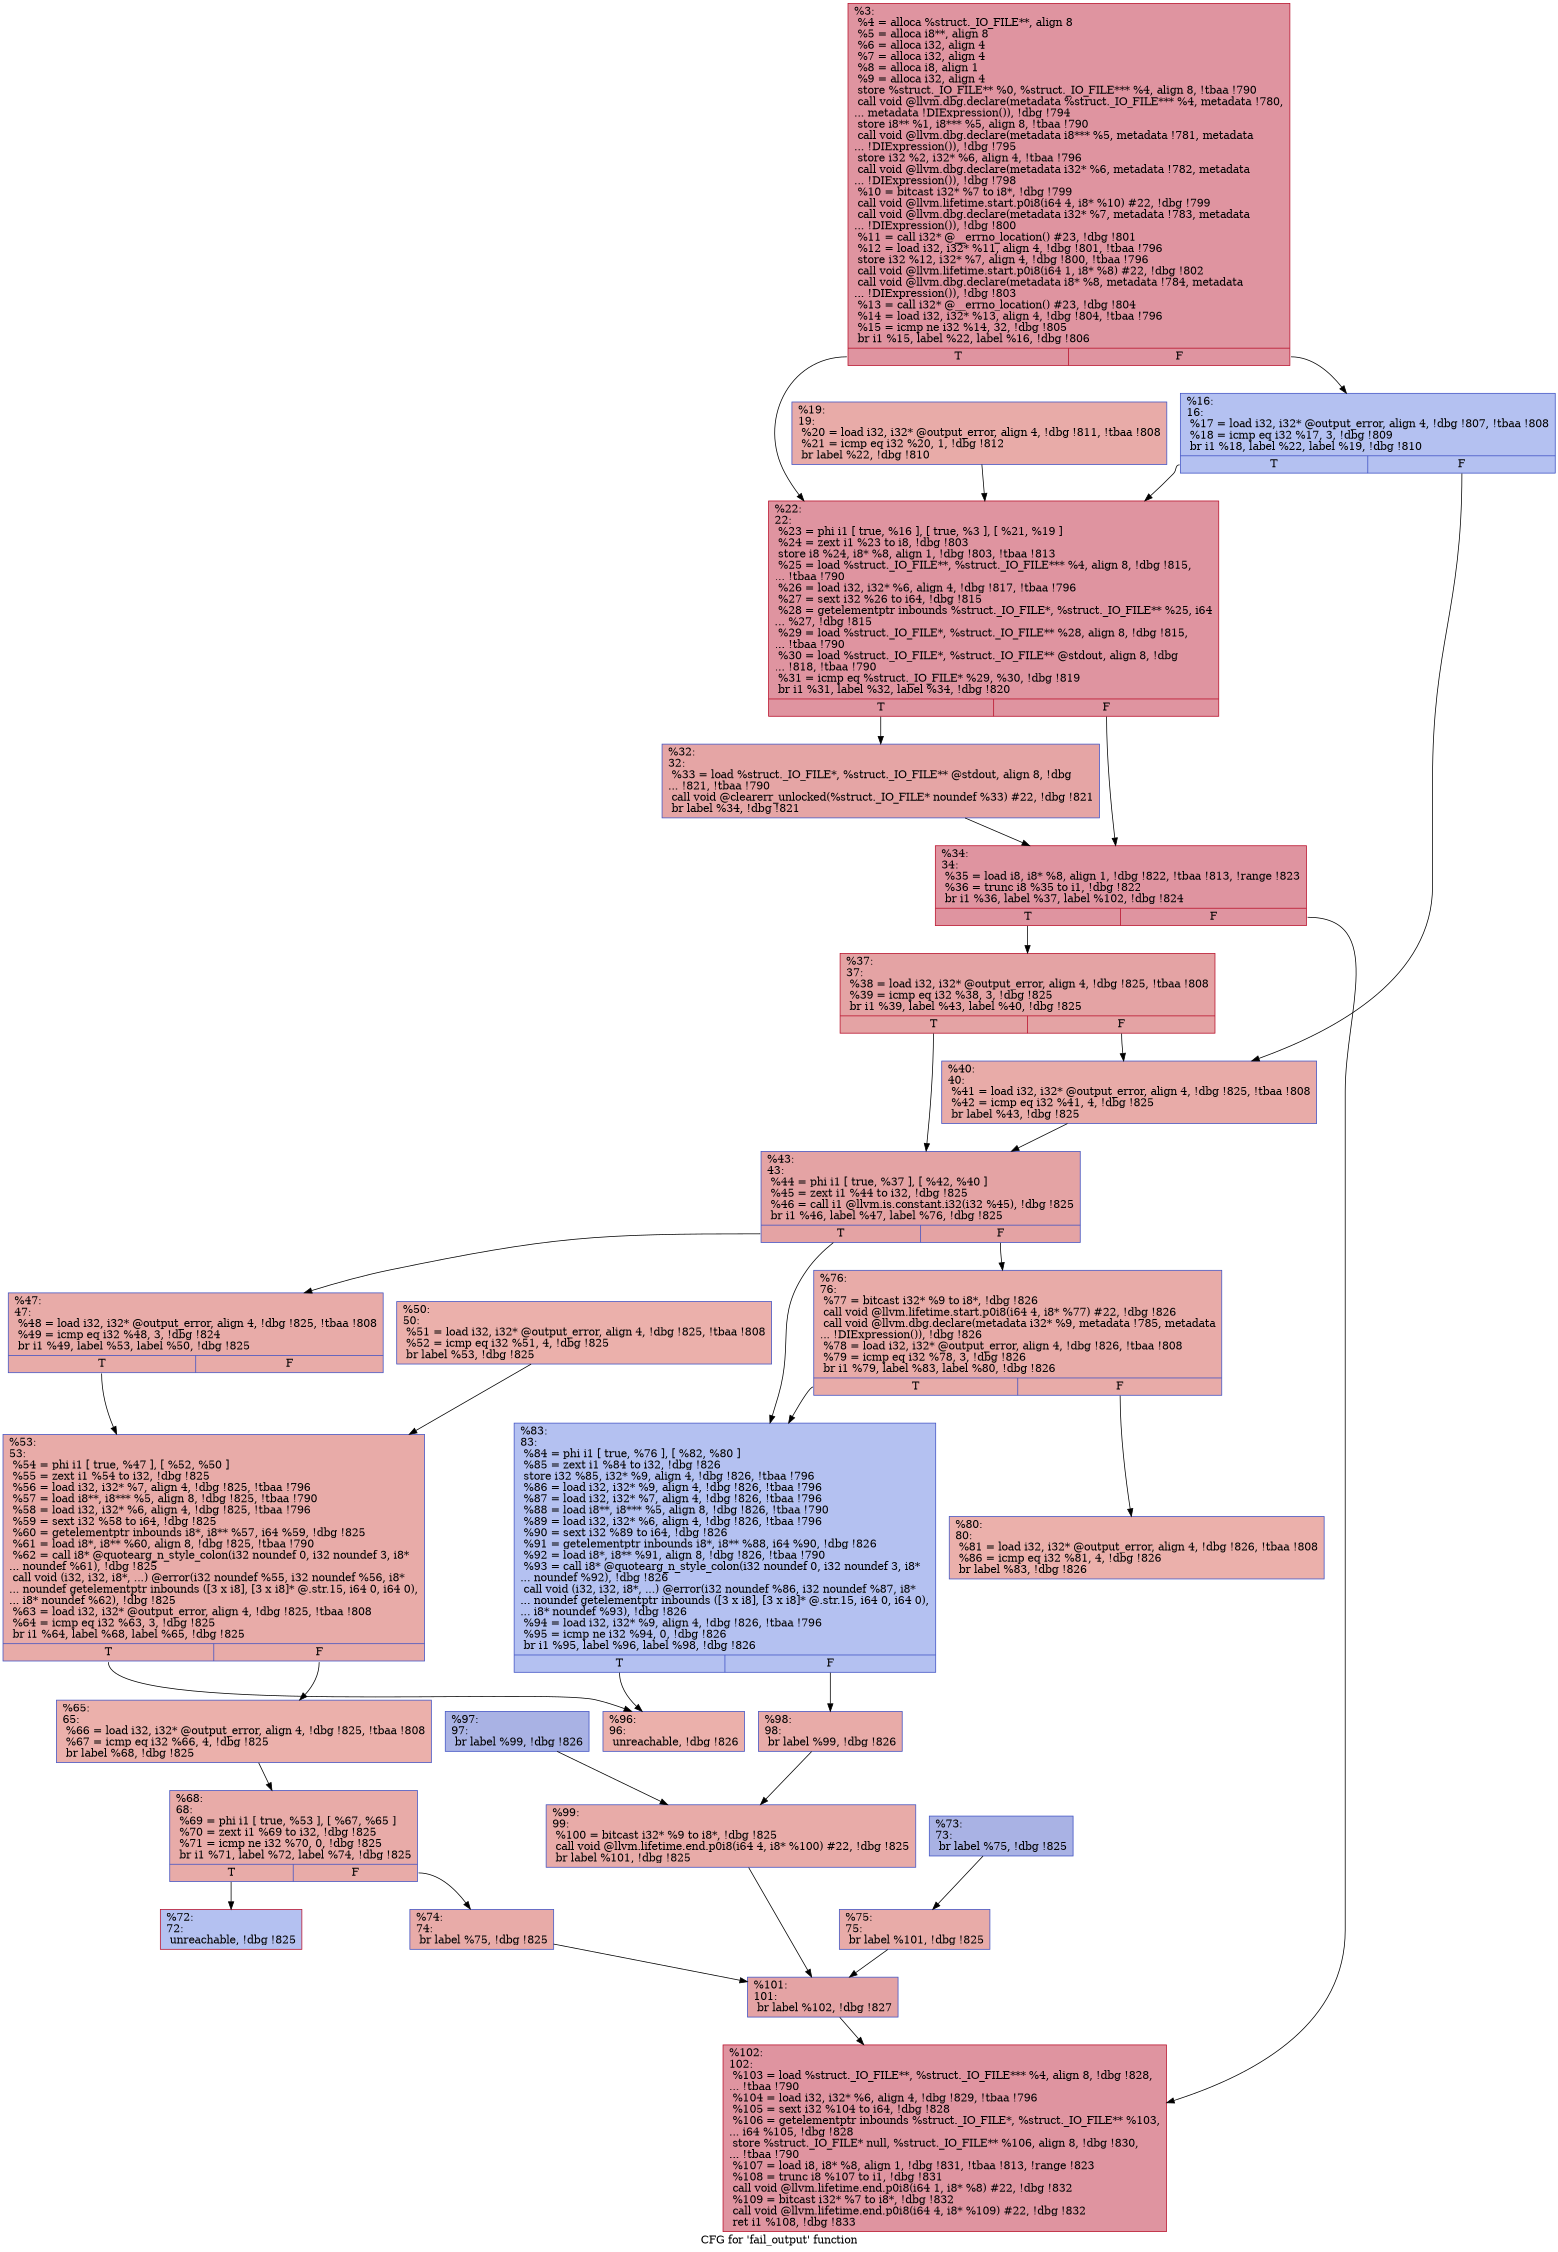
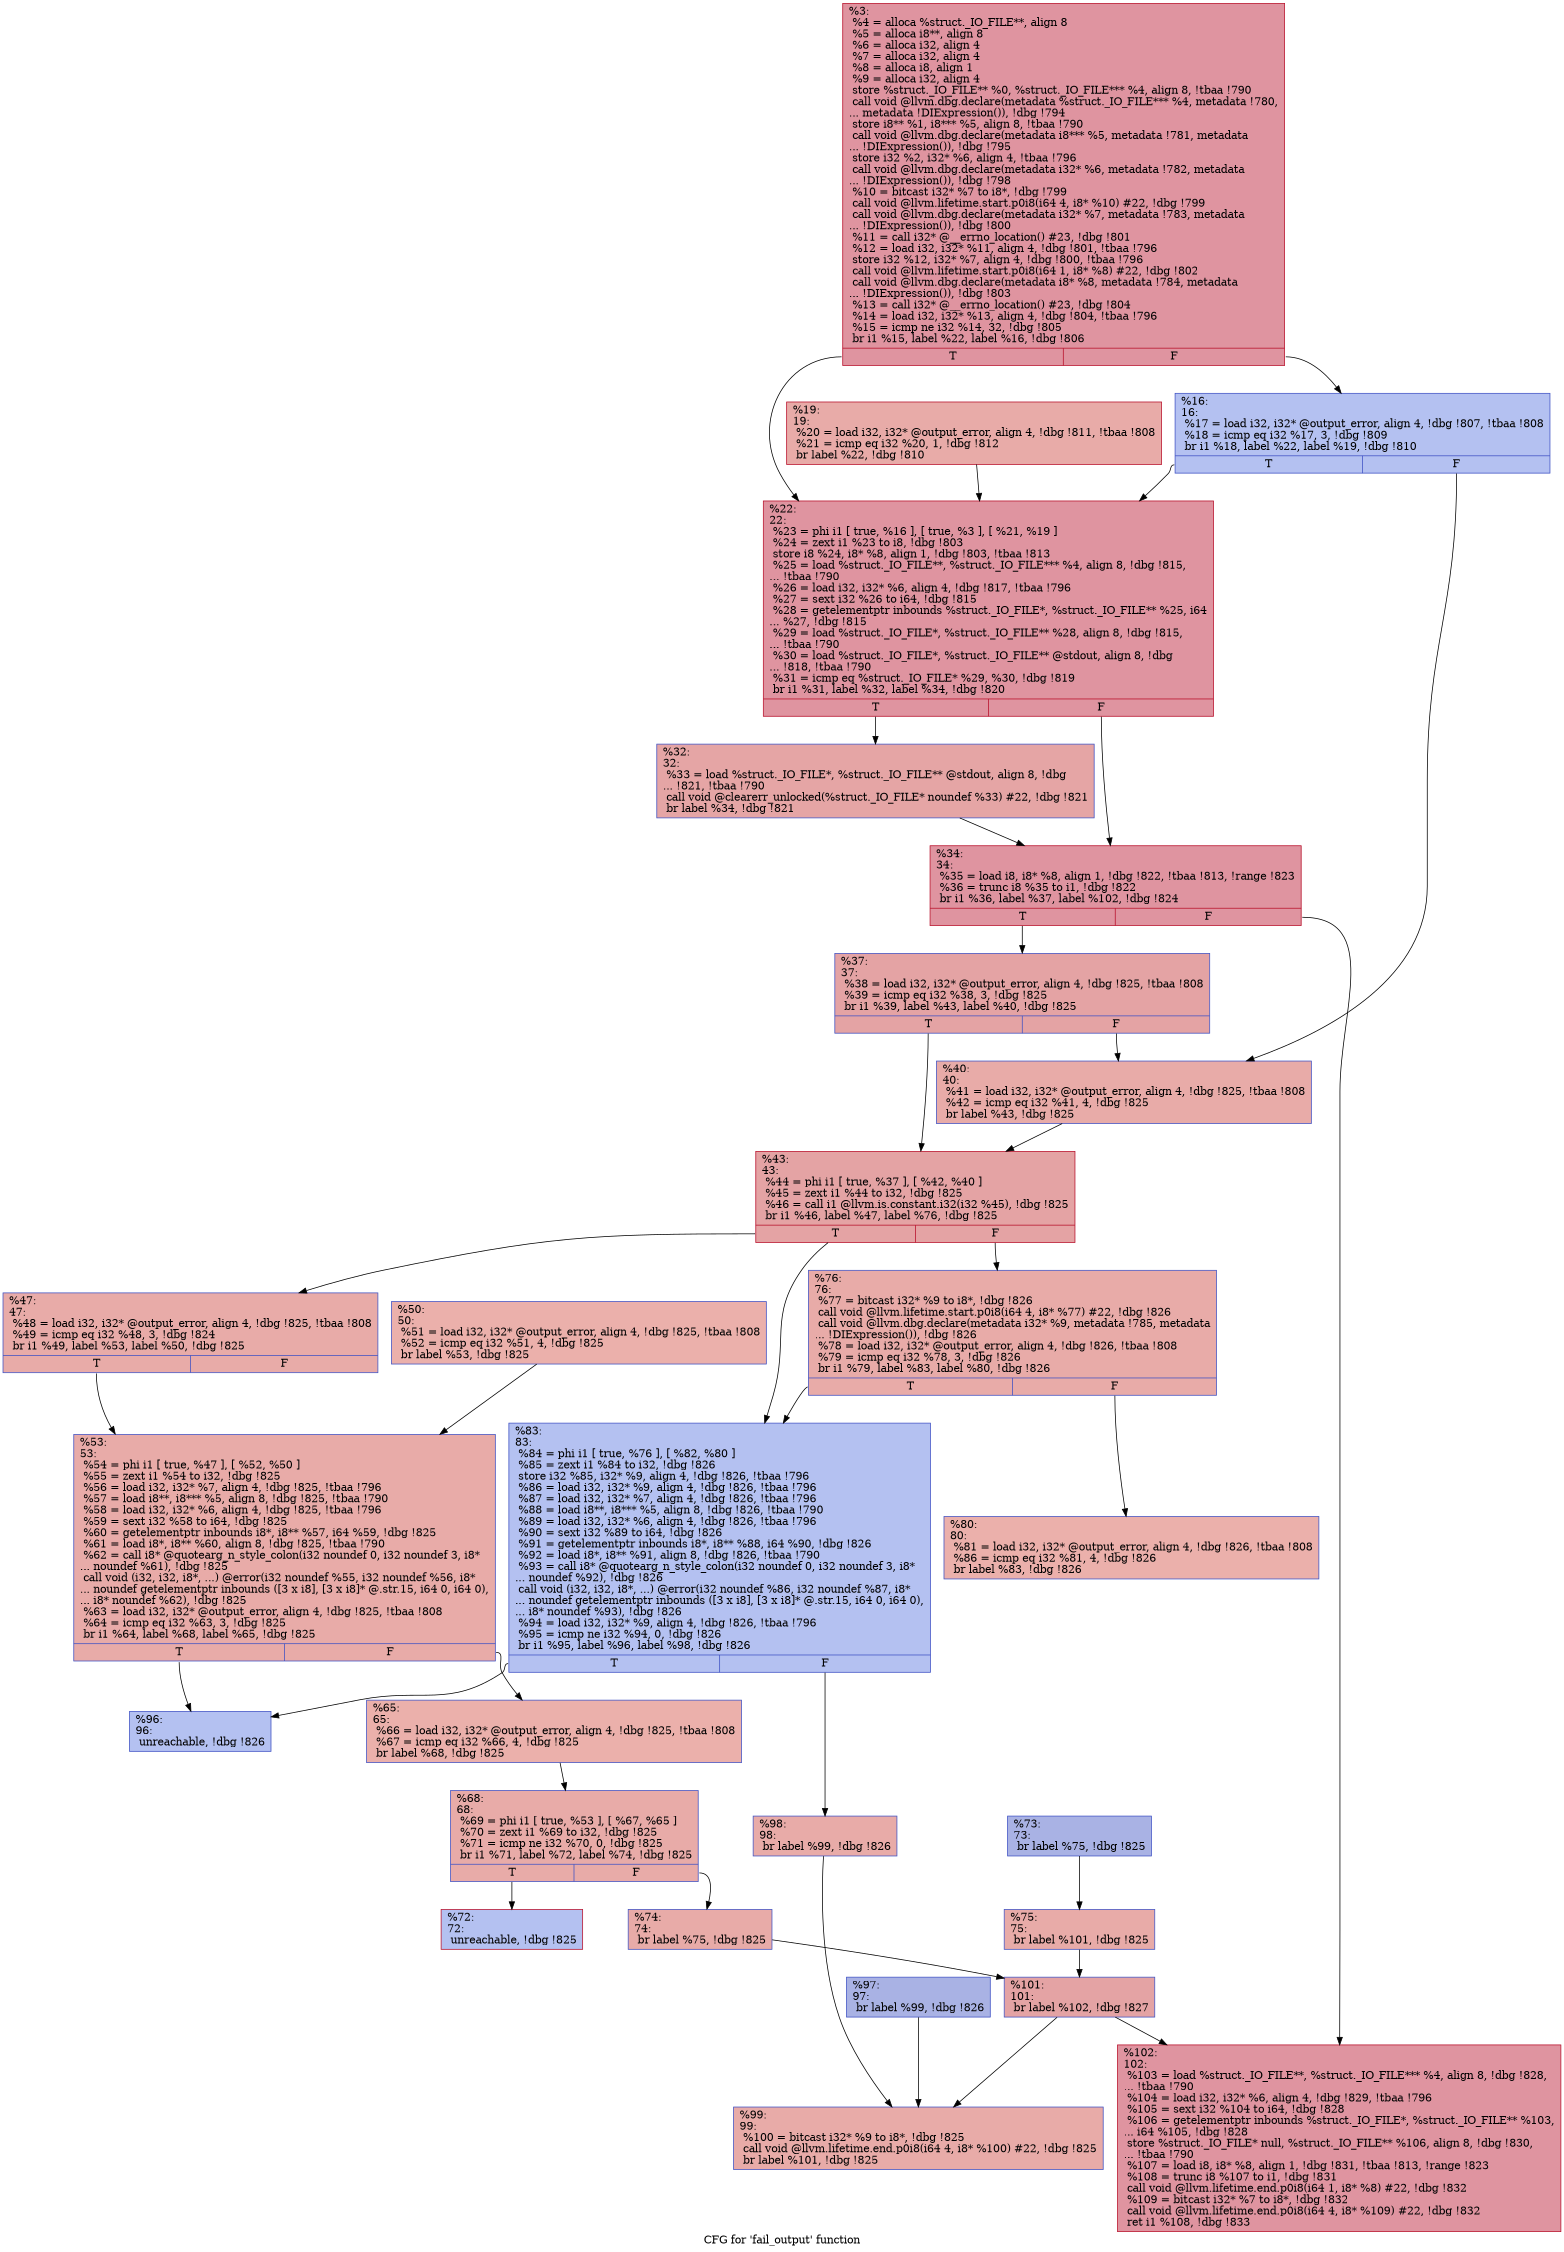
node "%19:": color #3d50c3ff -> #b70d28ff
node "%37:": color #b70d28ff -> #3d50c3ff
node "%43:": color #3d50c3ff -> #b70d28ff
node "%96:": fillcolor #d24b4070 -> #5572df70
edge "%99:" -> "%101:": reversed
